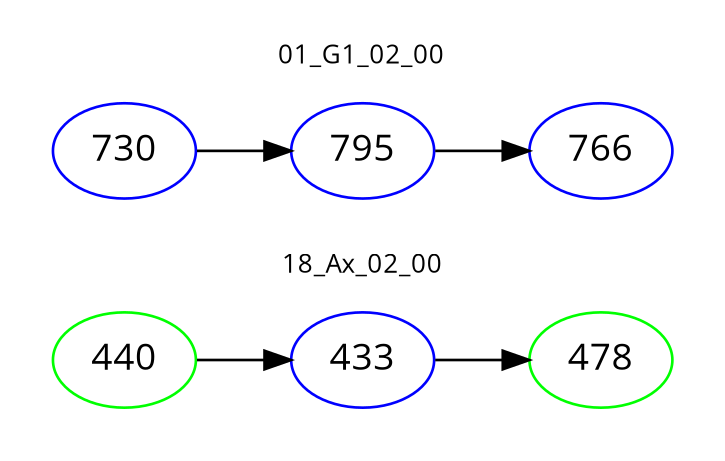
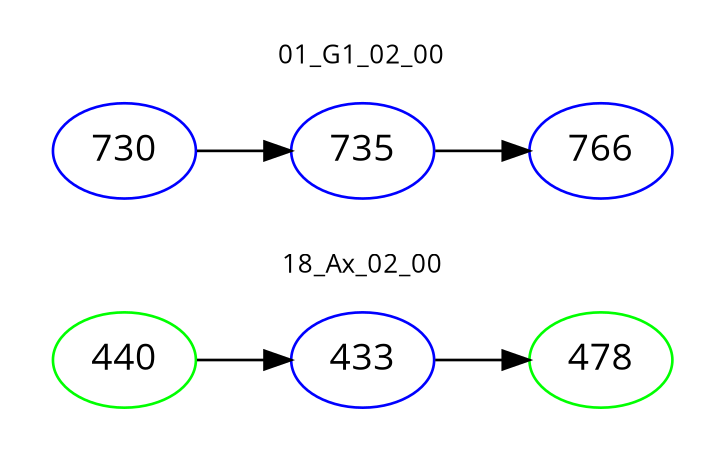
node "795": label "795" -> "735"
